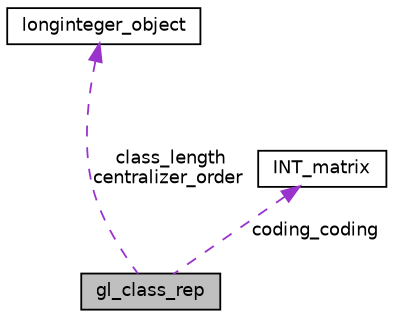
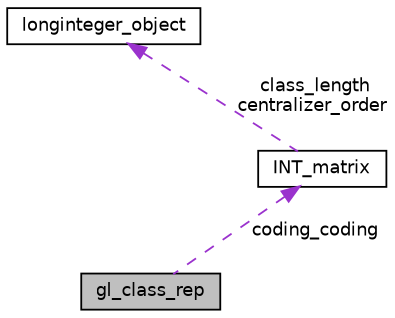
edge "gl_class_rep" -> "longinteger_object": now "INT_matrix" -> "longinteger_object"
